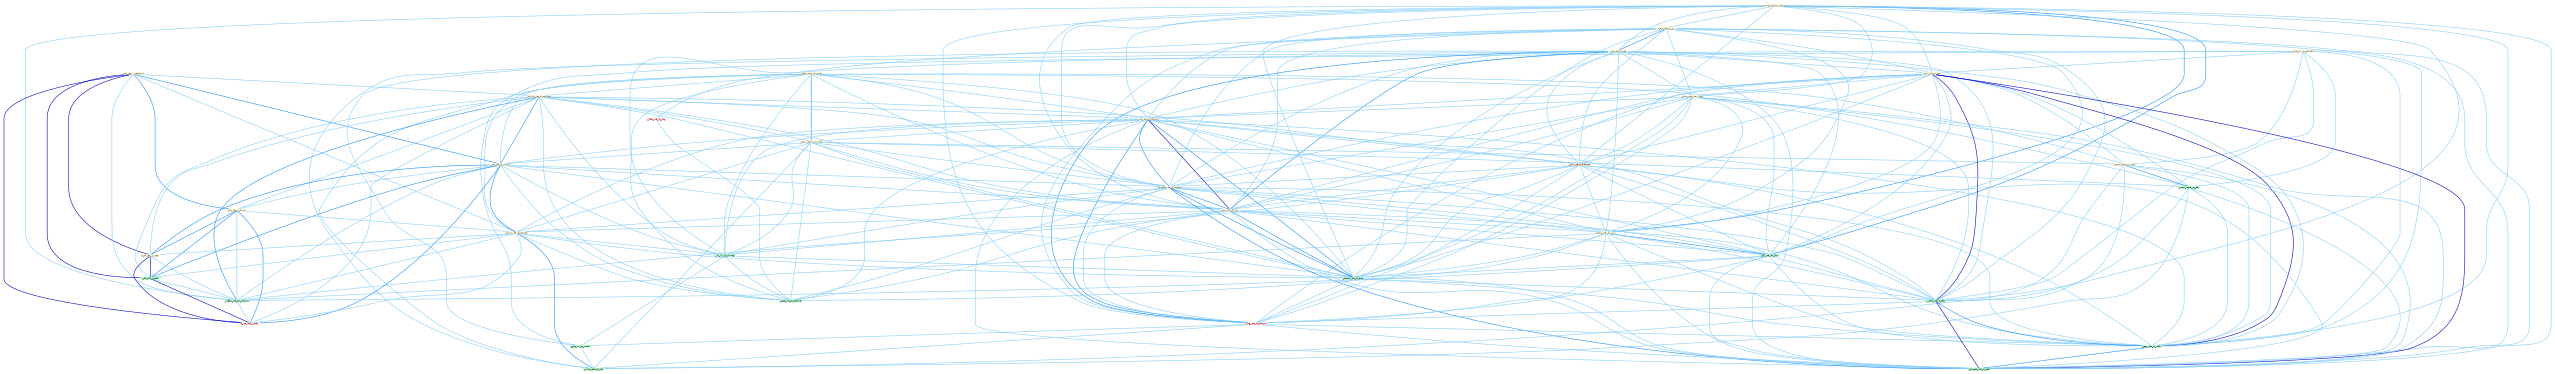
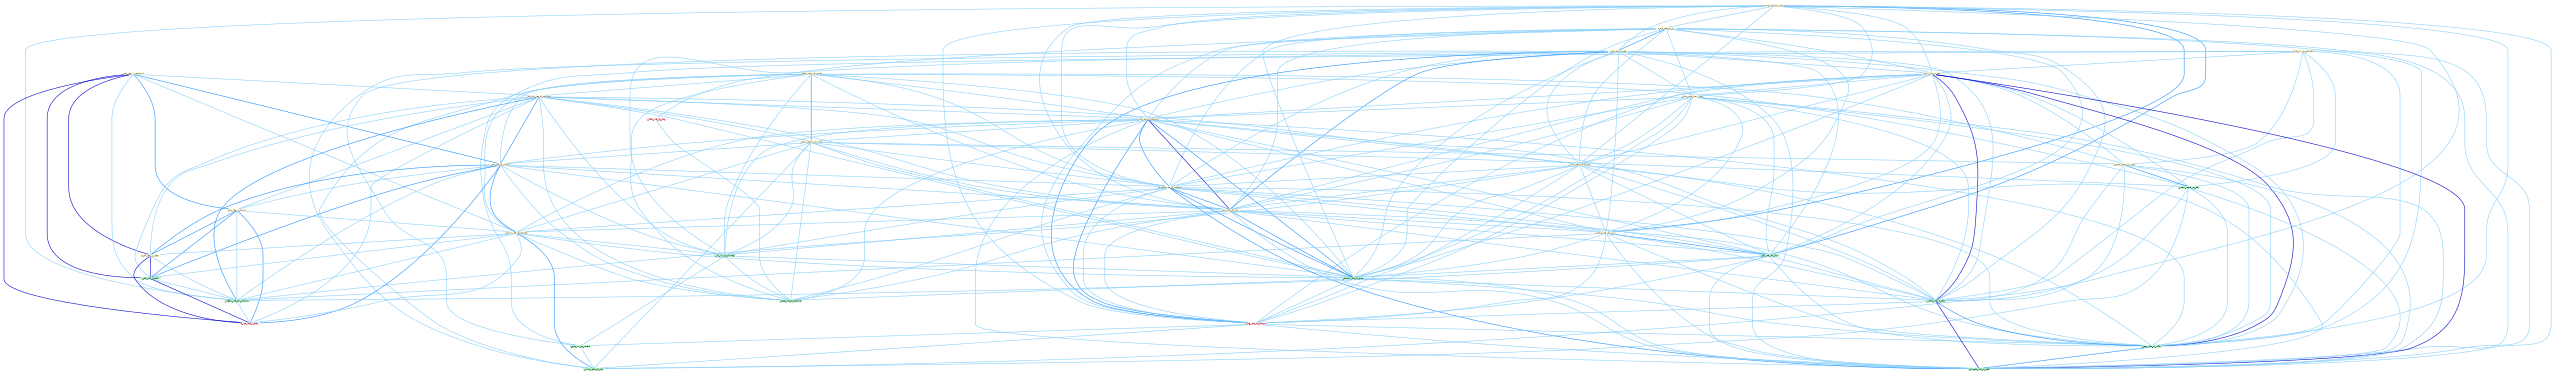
node "1_turn_rate_at_entitynam": fontcolor #b22222 -> #8b7d6b
edge "0_charg_rate_for_insur" -- "1_adopt_rule_of_construct": now "1_compar_rate_of_group" -- "1_adopt_rule_of_construct"
